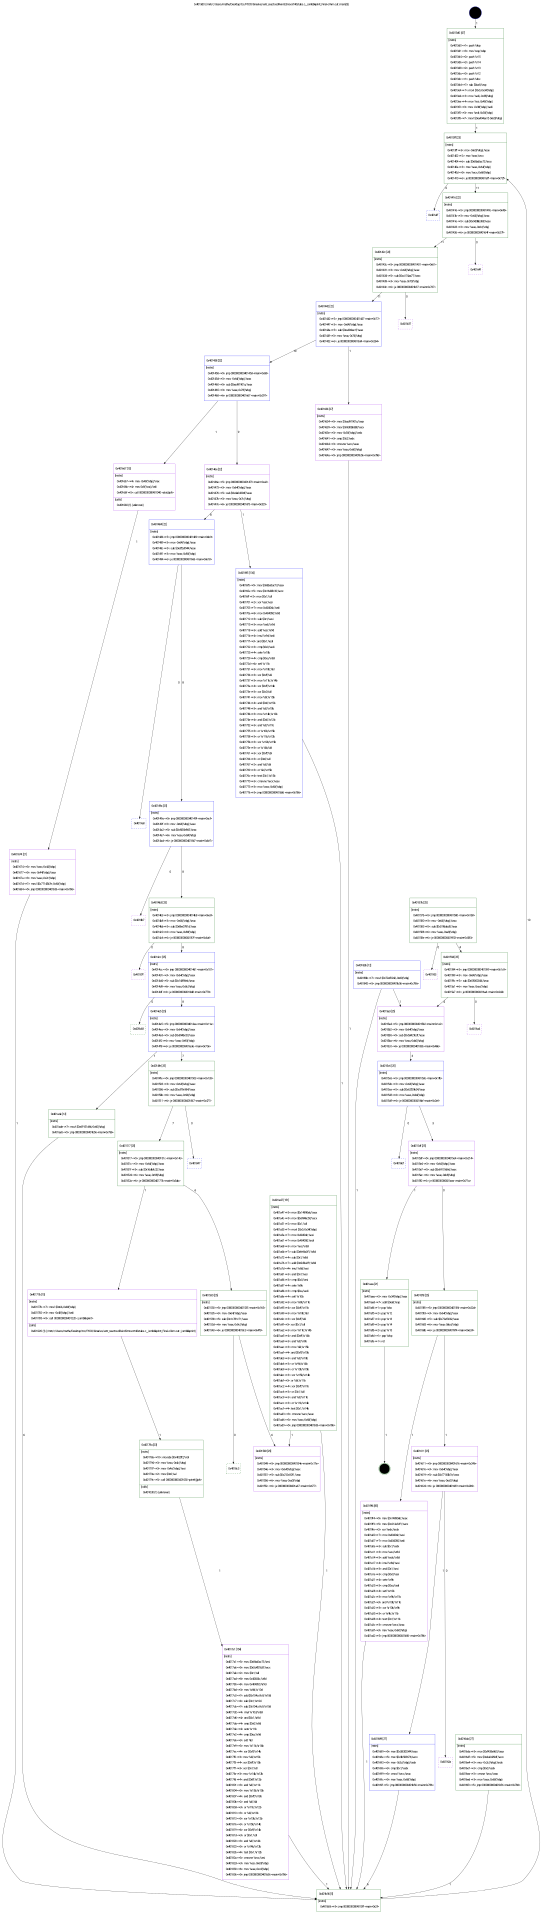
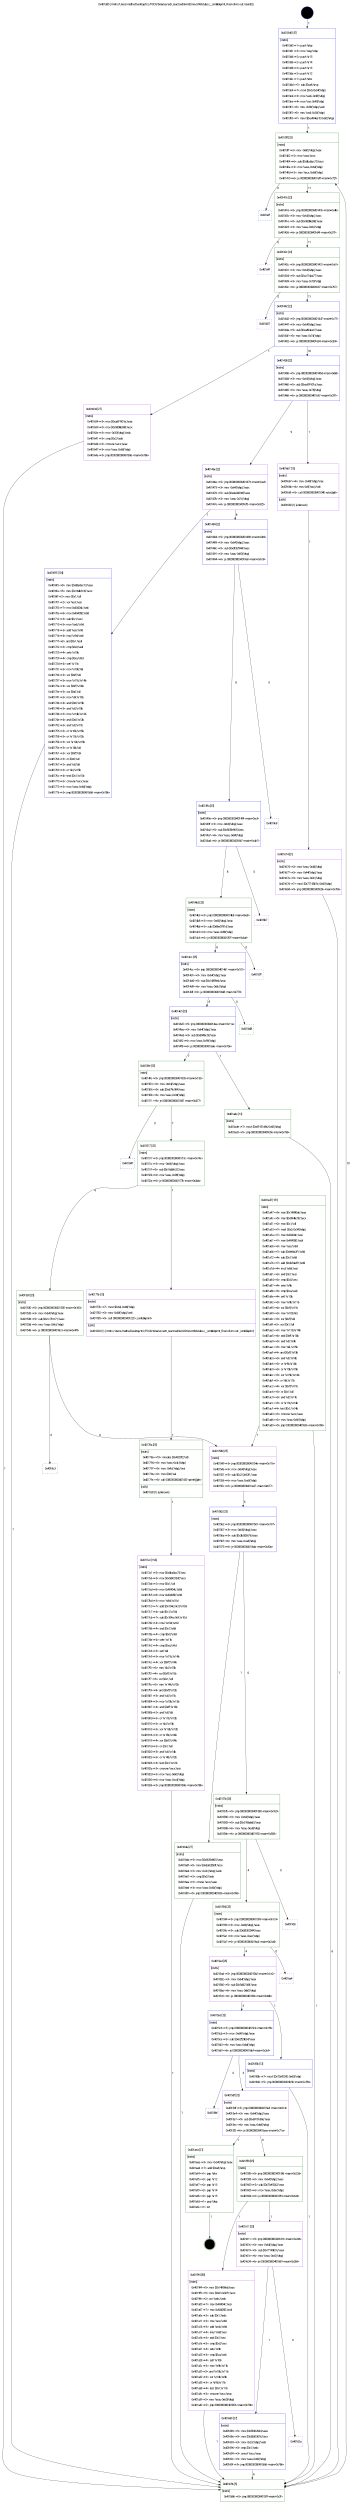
node "0x4013d0 [47]": color darkgreen -> blue
edge "0x40183b [12]" -> "0x4015ad [25]": reversed
node "0x401562 [25]": added
